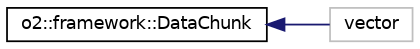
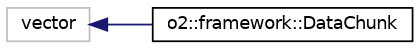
edge "vector" -> "o2::framework::DataChunk": reversed
